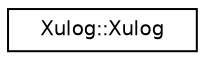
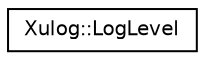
node "Xulog::Xulog": label "Xulog::Xulog" -> "Xulog::LogLevel"
